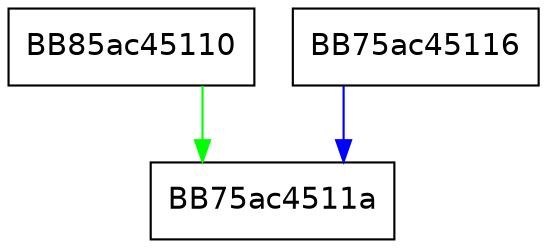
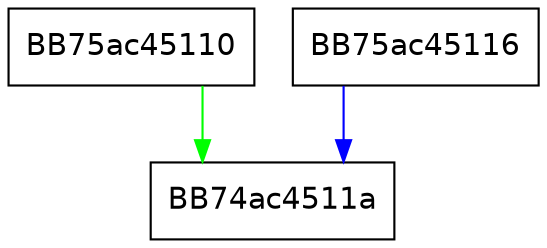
node "BB85ac45110": label "BB85ac45110" -> "BB75ac45110"
node "BB75ac4511a": label "BB75ac4511a" -> "BB74ac4511a"
